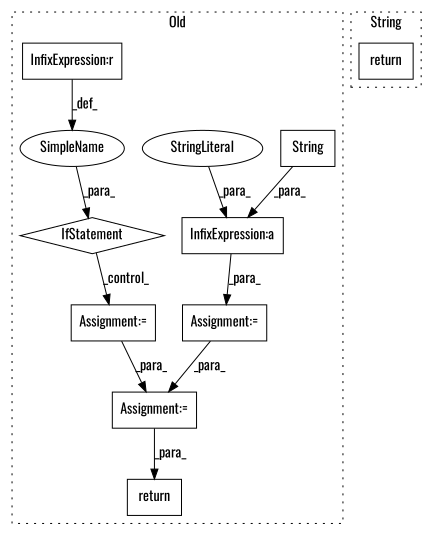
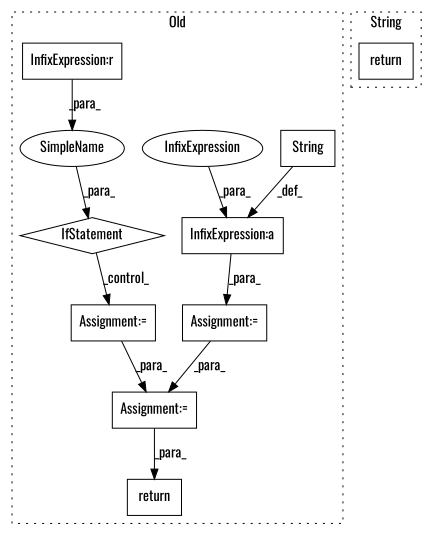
edge "InfixExpression:r" -> "SimpleName": label "_def_" -> "_para_"
node "StringLiteral": label "StringLiteral" -> "InfixExpression"
edge "String" -> "InfixExpression:a": label "_para_" -> "_def_"
